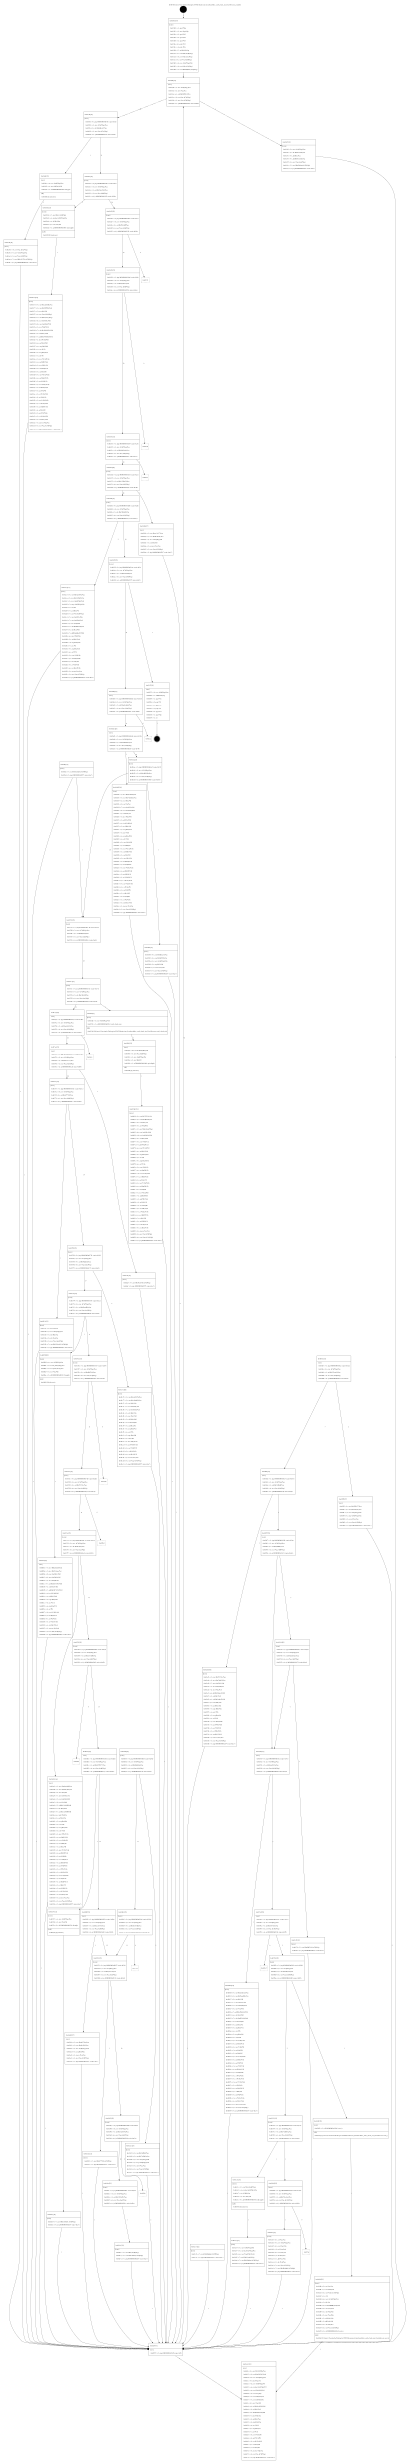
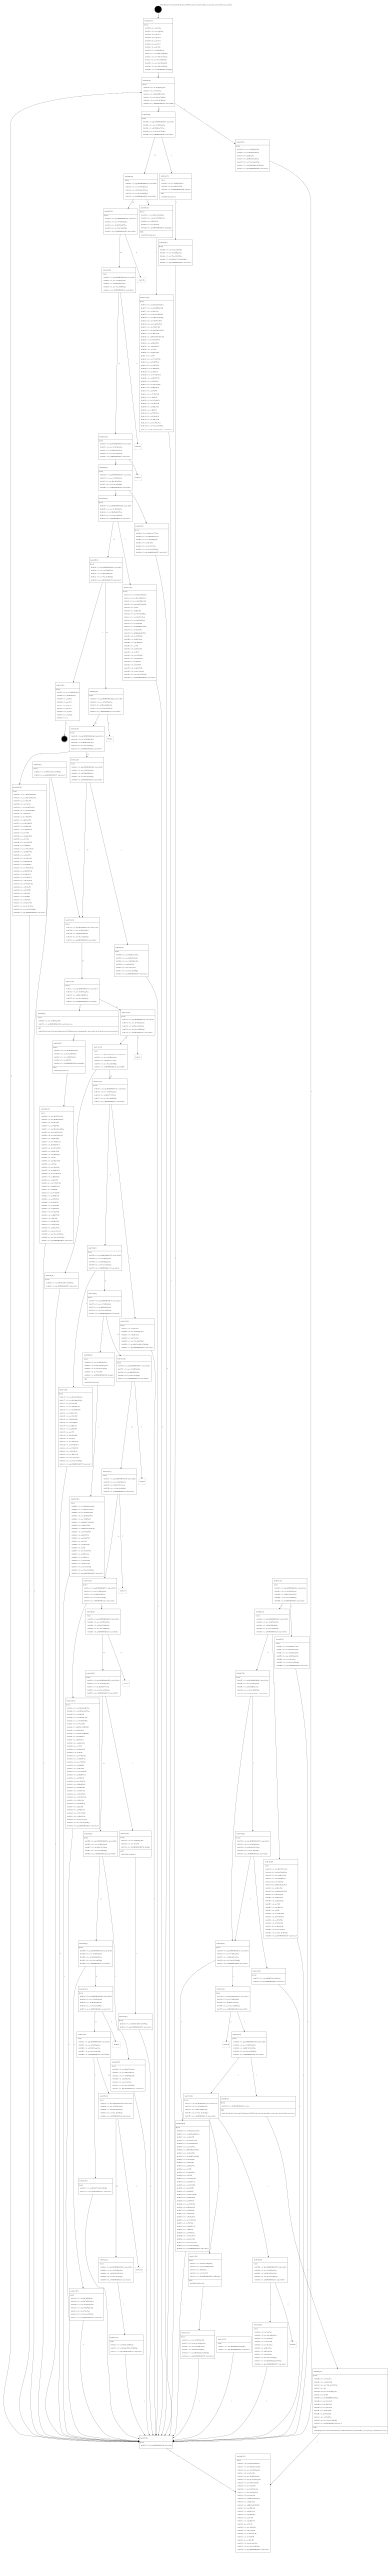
edge "0x40182f [25]" -> "0x40187a [25]": now "0x40182f [25]" -> "0x401848 [25]"
